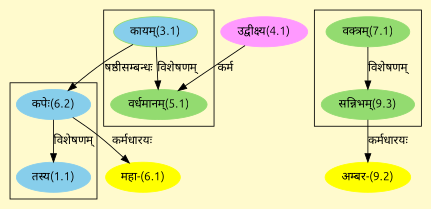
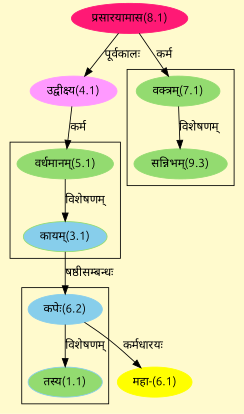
node "प्रसारयामास(8.1)": added
edge "कायम्(3.1)" -> "वर्धमानम्(5.1)": reversed
node "तस्य(1.1)": fillcolor #87ceeb -> #93db70
node "अम्बर-(9.2)": removed
